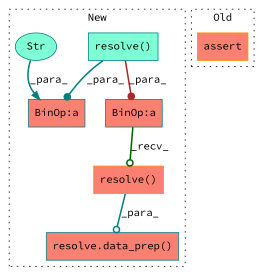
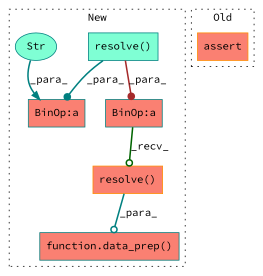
node "resolve.data_prep()": label "resolve.data_prep()" -> "function.data_prep()"
